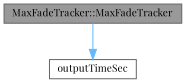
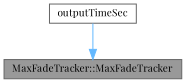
edge "MaxFadeTracker::MaxFadeTracker" -> "outputTimeSec": reversed
